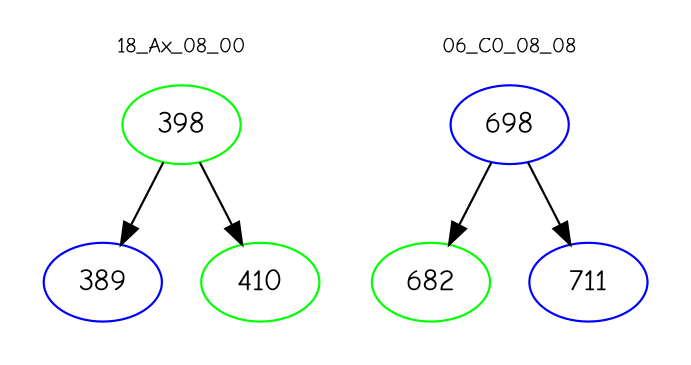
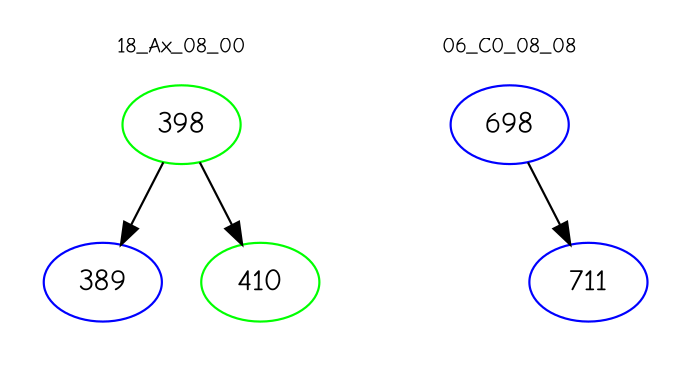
node "682": removed
